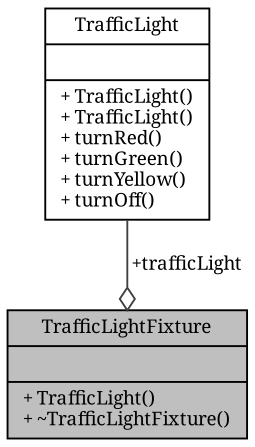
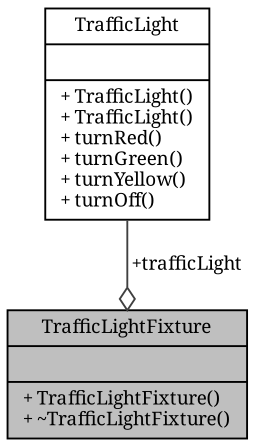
node "TrafficLightFixture": text "+ TrafficLight()" -> "+ TrafficLightFixture()"
